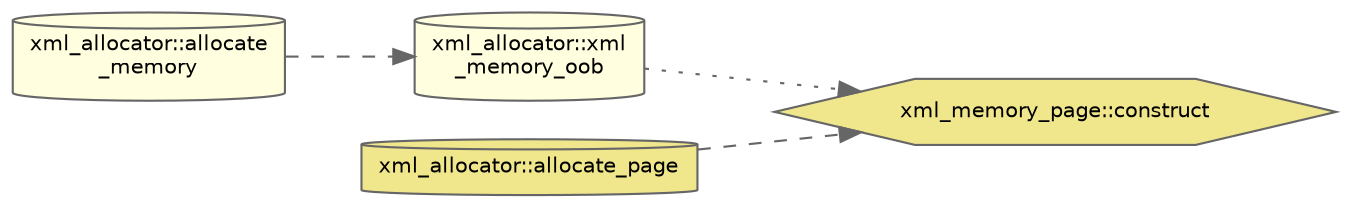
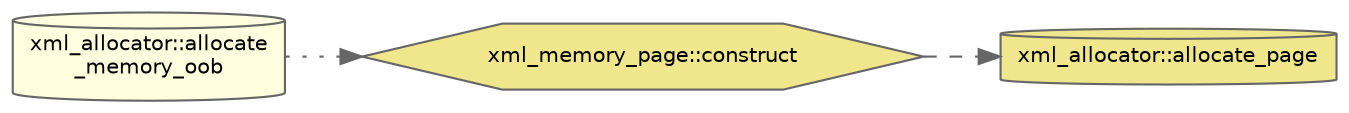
node "xml_allocator::allocate _memory": removed
node "xml_allocator::xml _memory_oob": label "xml_allocator::xml _memory_oob" -> "xml_allocator::allocate _memory_oob"
edge "xml_allocator::allocate_page" -> "xml_memory_page::construct": reversed
